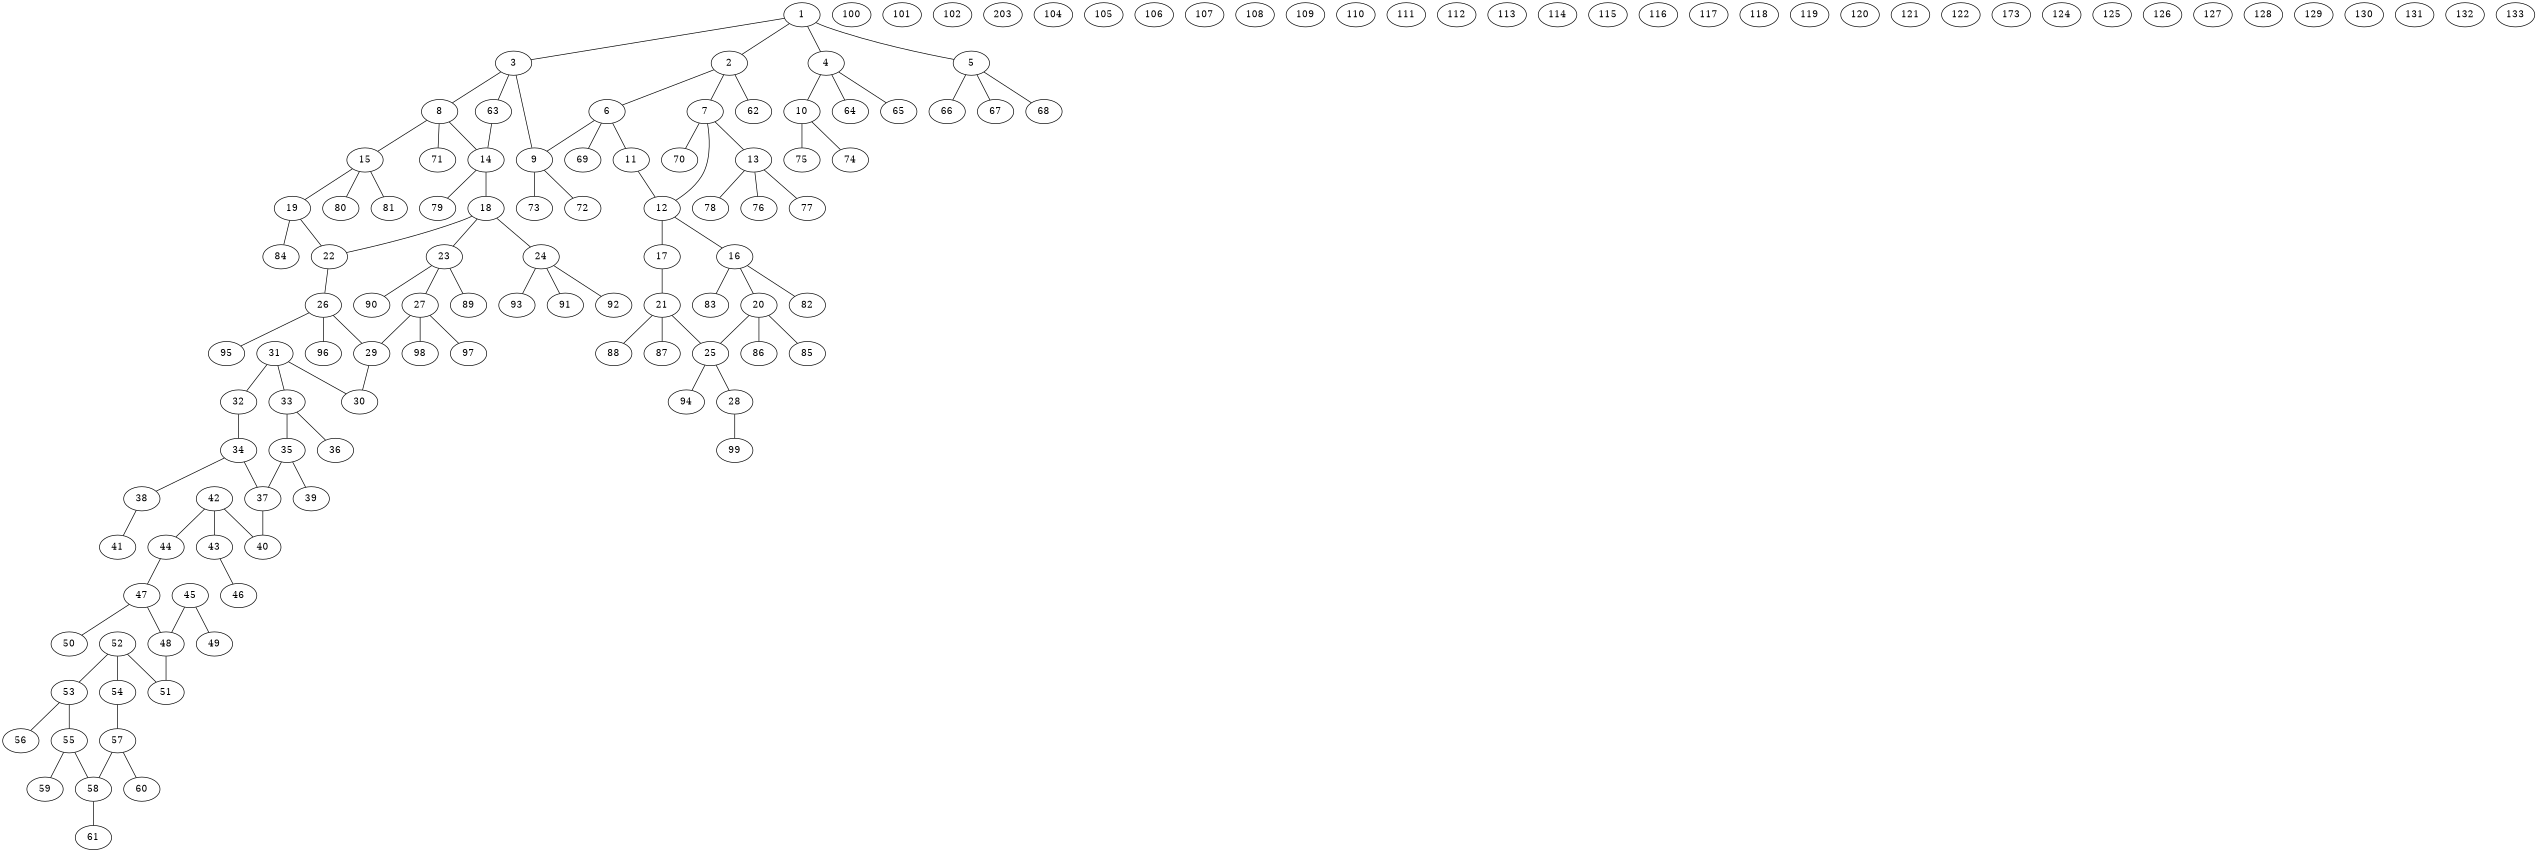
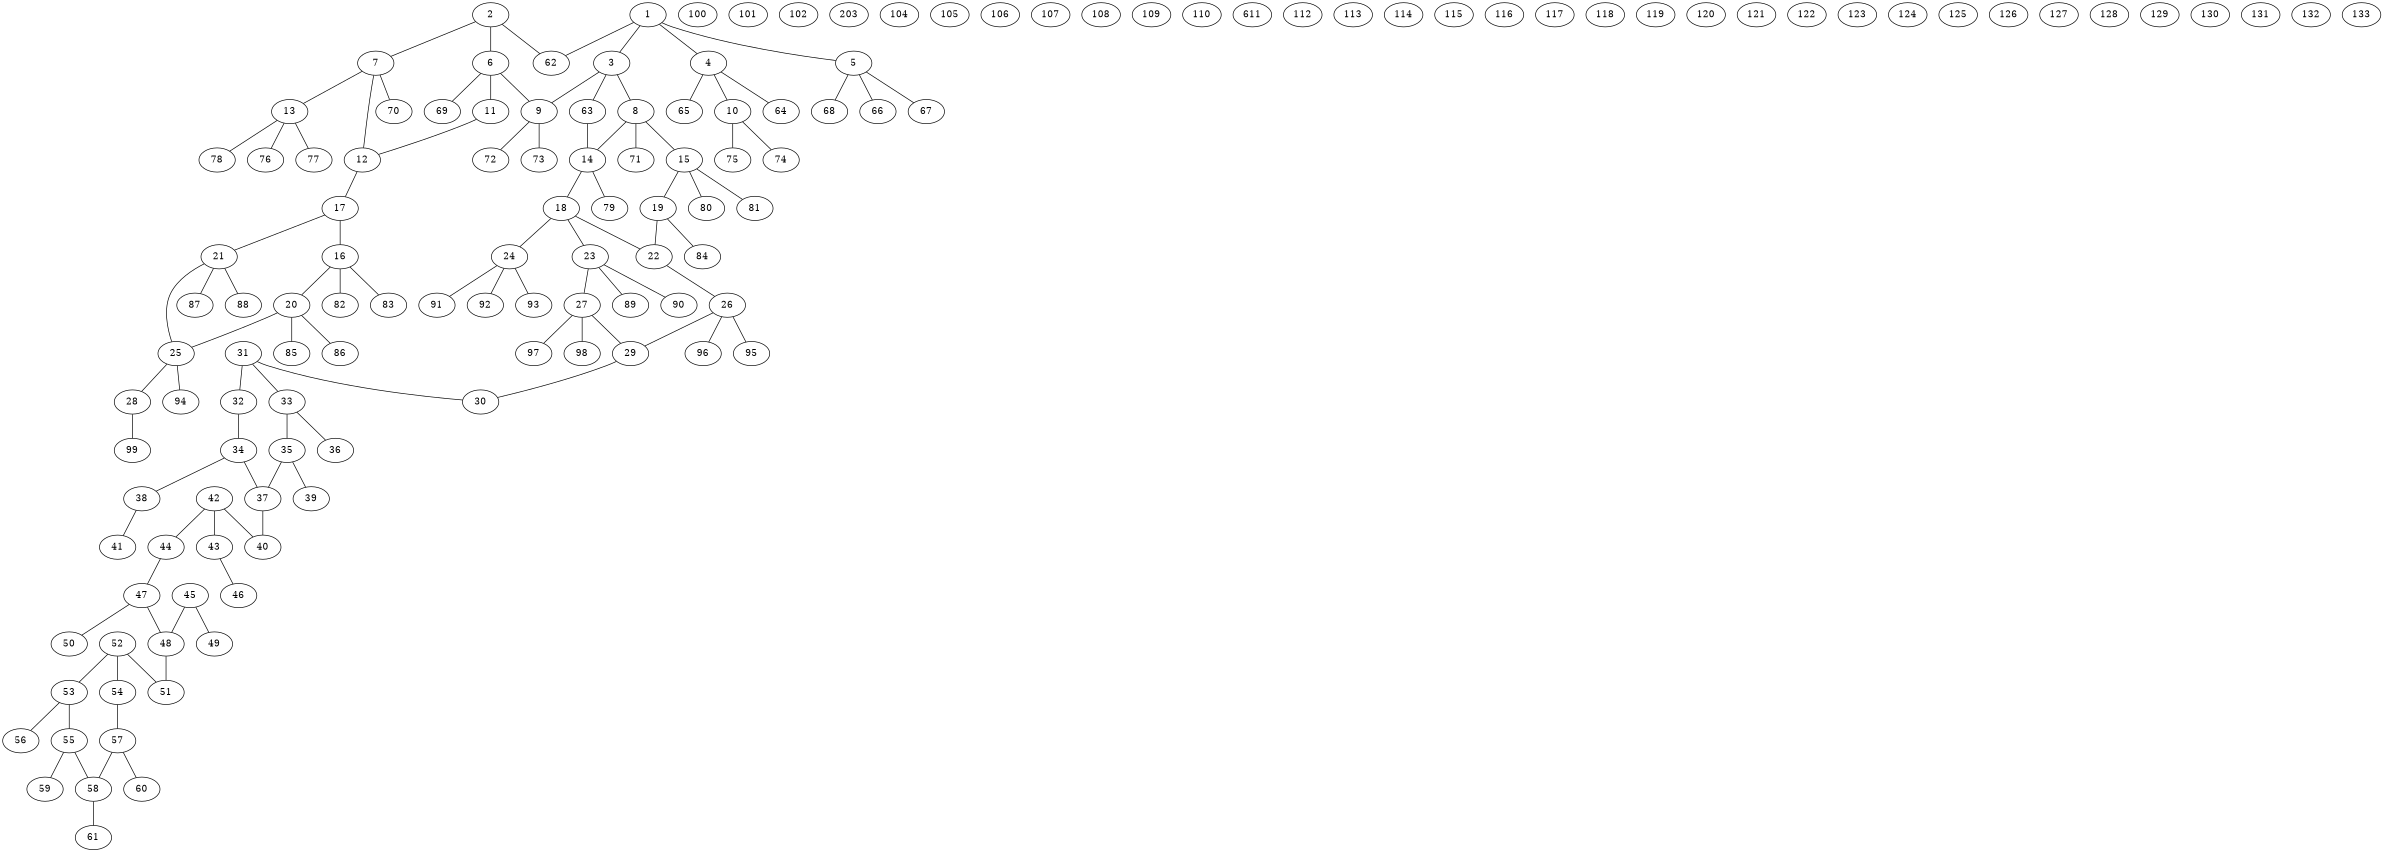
node "111": label "111" -> "611"
node "173": label "173" -> "123"
edge "1" -- "2": now "1" -- "62"
edge "12" -- "16": now "17" -- "16"
